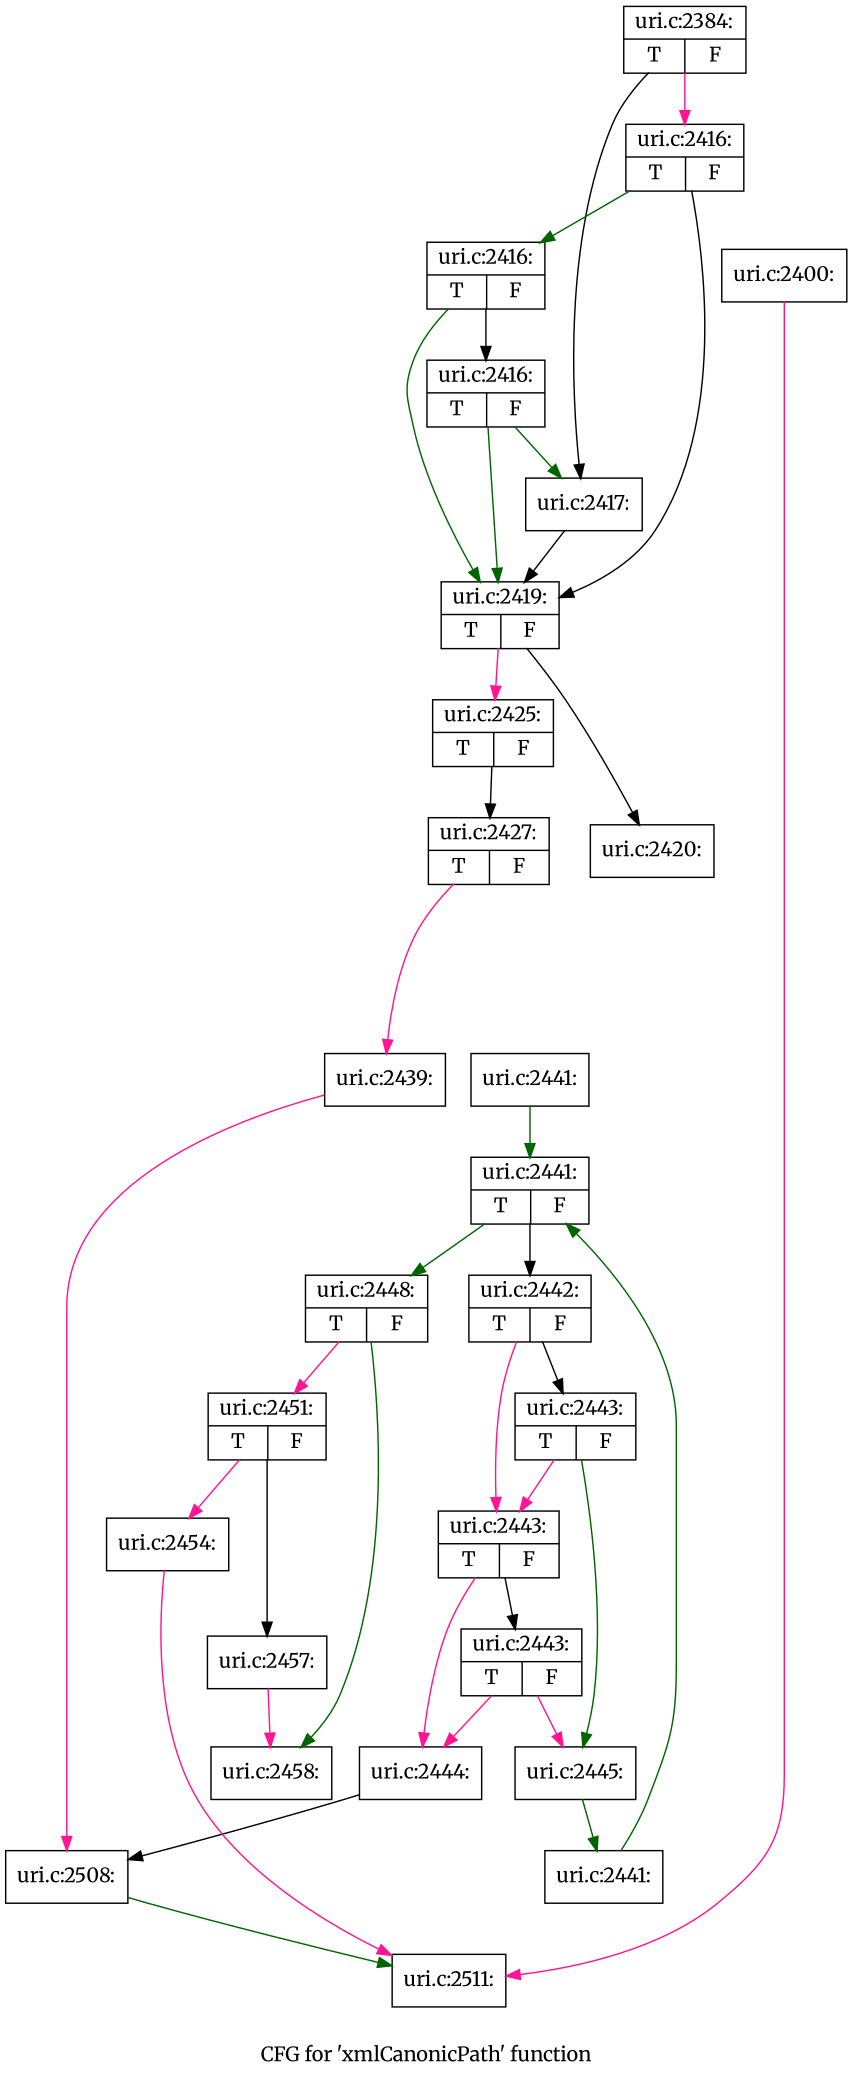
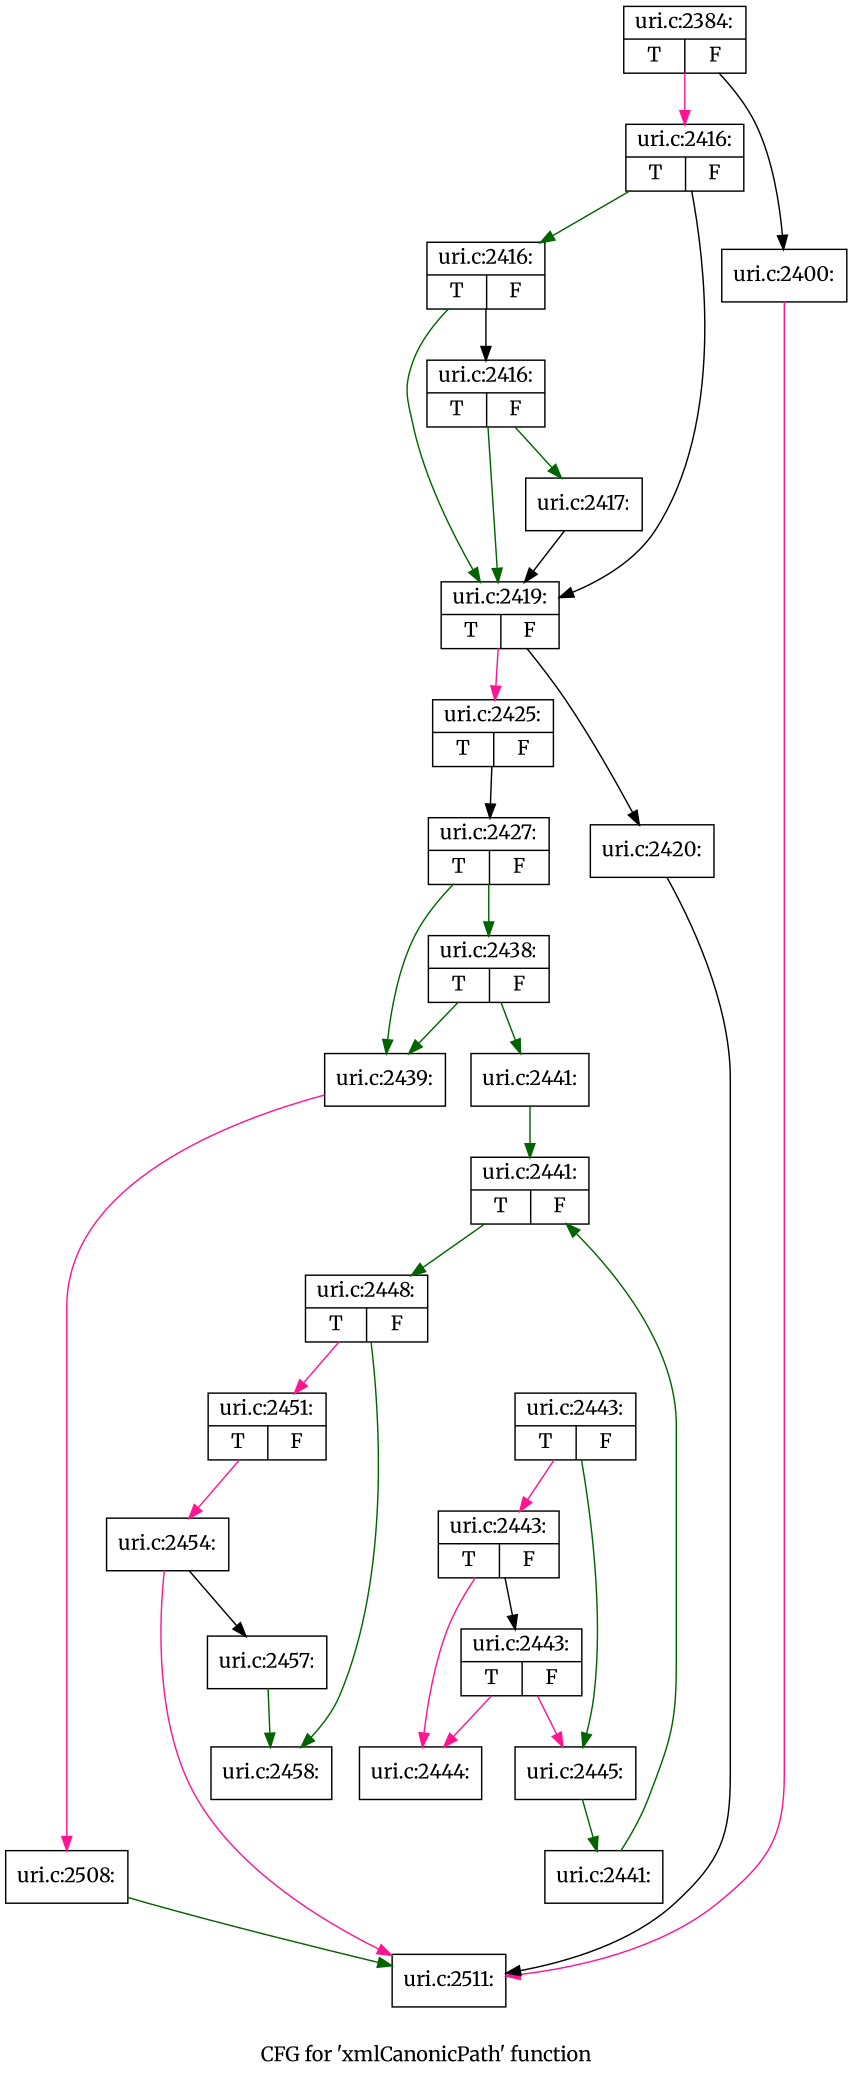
edge "uri.c:2384:" -> "uri.c:2417:": now "uri.c:2384:" -> "uri.c:2400:"
edge "uri.c:2427:" -> "uri.c:2439:": color deeppink -> darkgreen
node "uri.c:2438:": added
node "uri.c:2442:": removed
edge "uri.c:2420:" -> "uri.c:2511:": added
edge "uri.c:2451:" -> "uri.c:2457:": now "uri.c:2454:" -> "uri.c:2457:"
edge "uri.c:2457:" -> "uri.c:2458:": color deeppink -> darkgreen
edge "uri.c:2444:" -> "uri.c:2508:": removed
